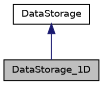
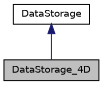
node "DataStorage_1D": label "DataStorage_1D" -> "DataStorage_4D"
